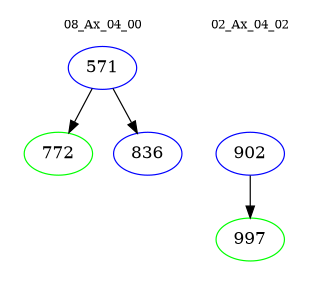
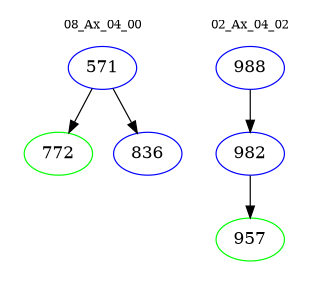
node "988": added
node "902": label "902" -> "982"
node "997": label "997" -> "957"
